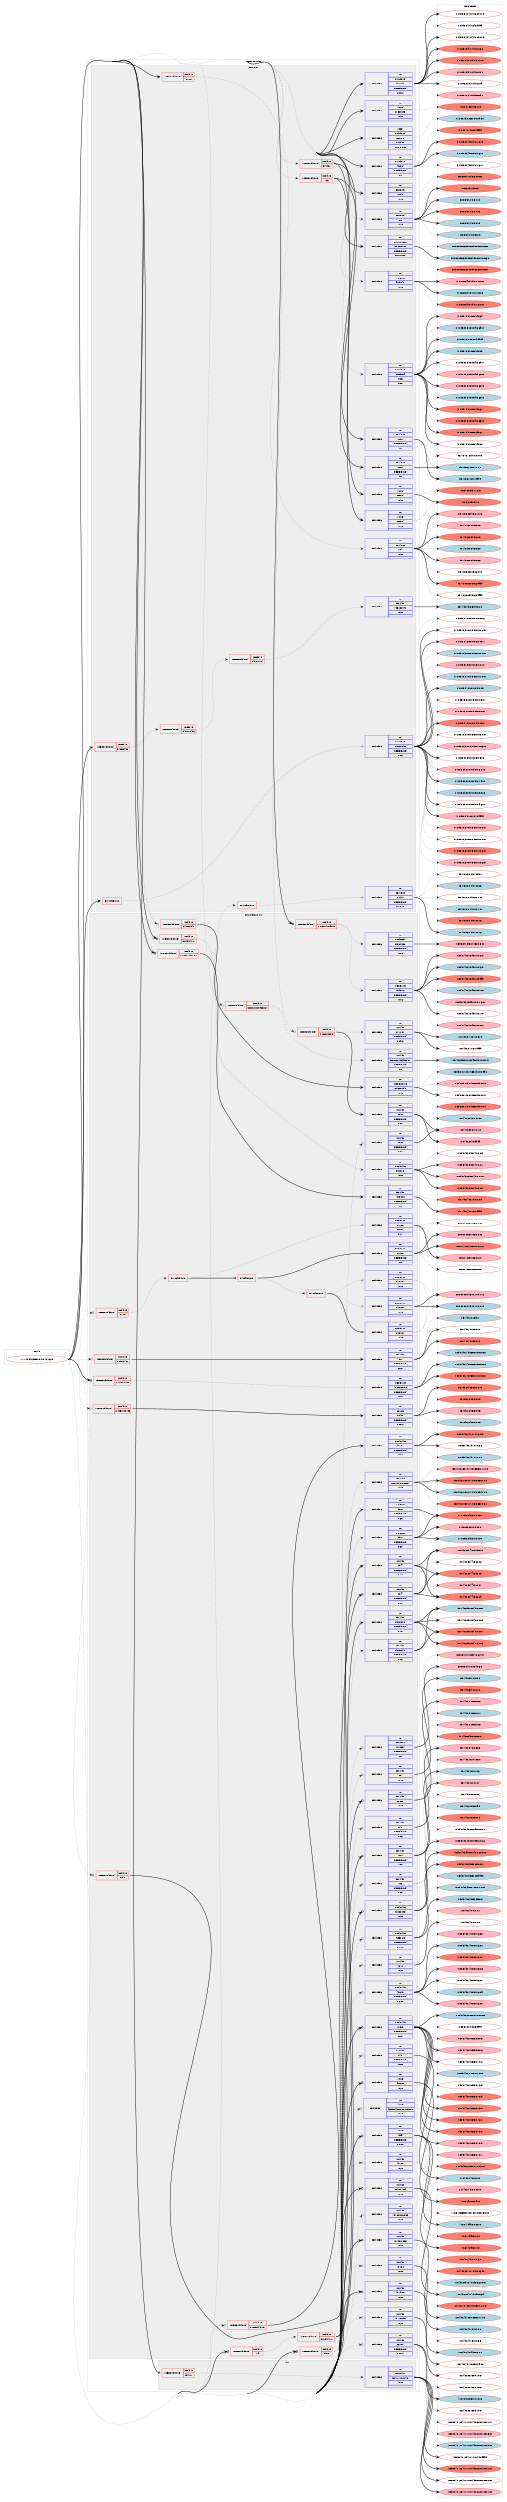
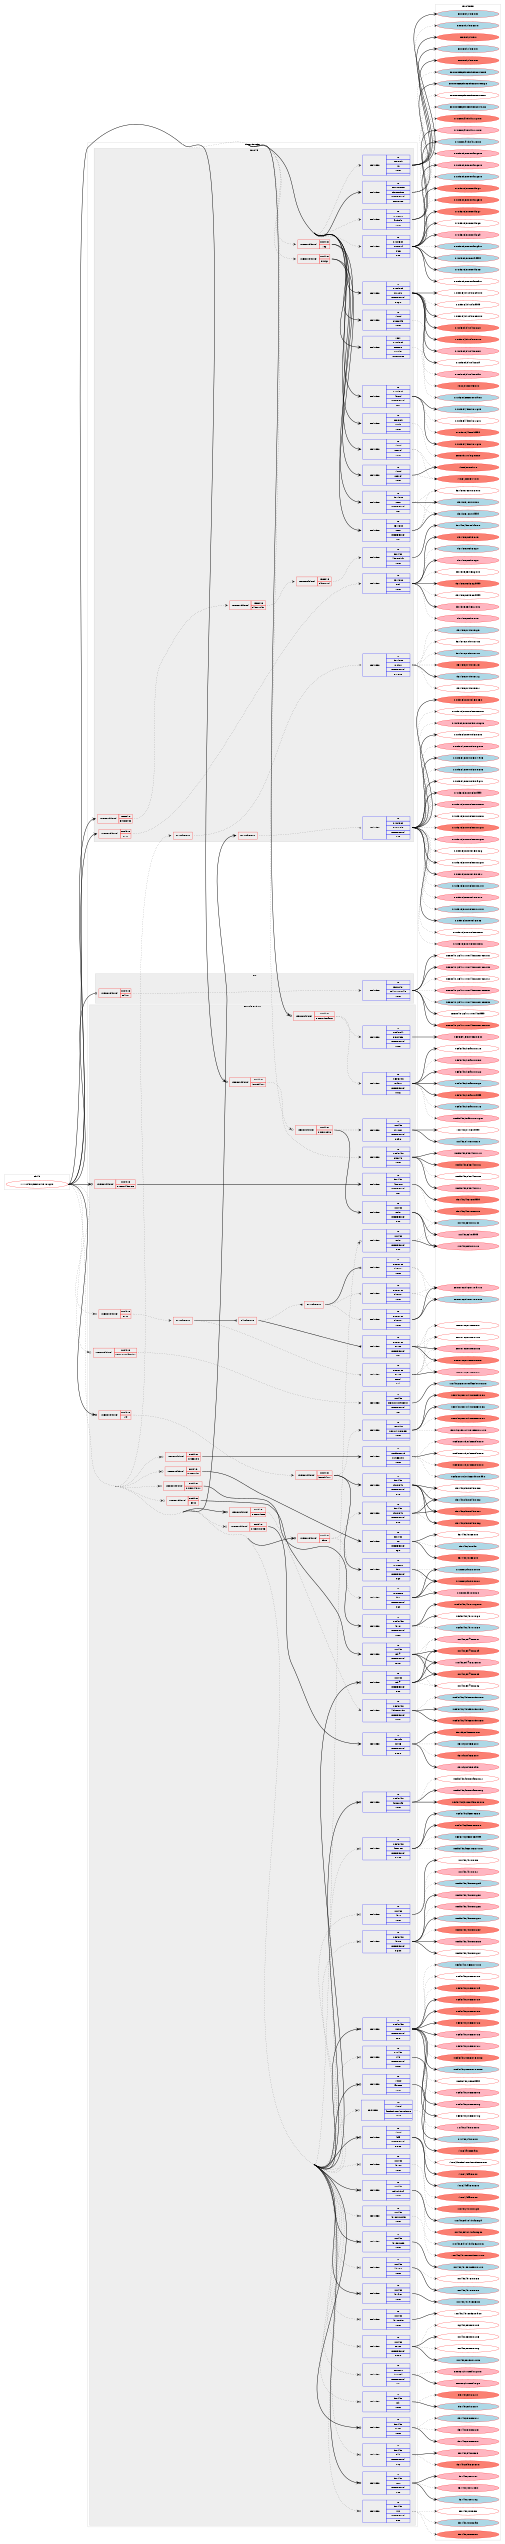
node "app-portage/elt-patches-20170422": added
node "app-portage/elt-patches-20170317": fillcolor salmon -> white
